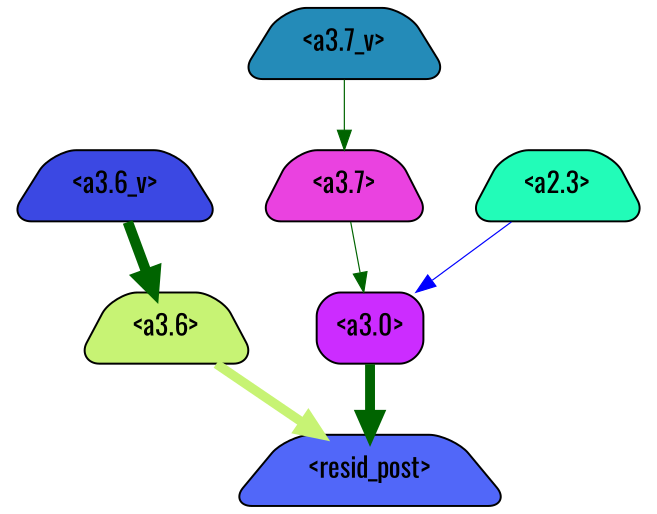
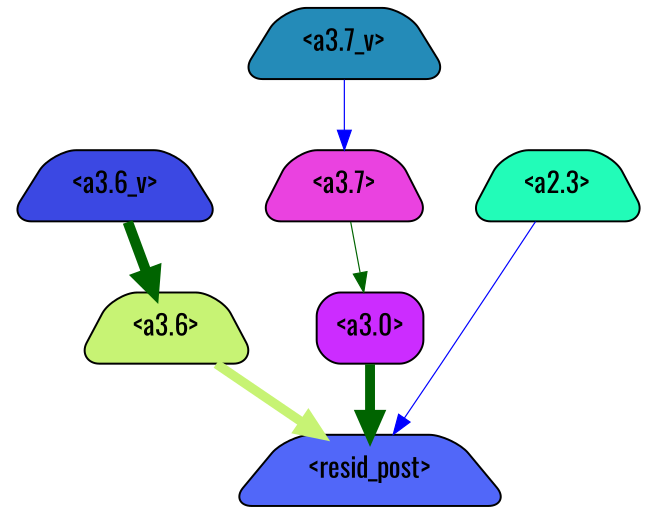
edge "<a3.7_v>" -> "<a3.7>": color darkgreen -> blue
edge "<a2.3>" -> "<a3.0>": now "<a2.3>" -> "<resid_post>"
